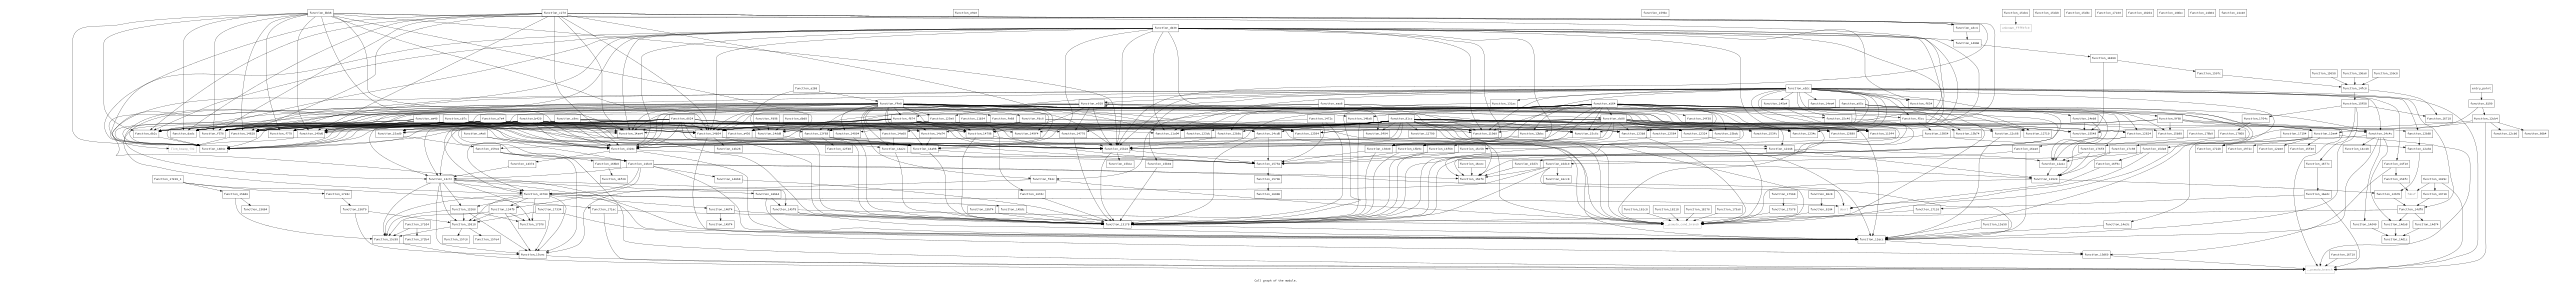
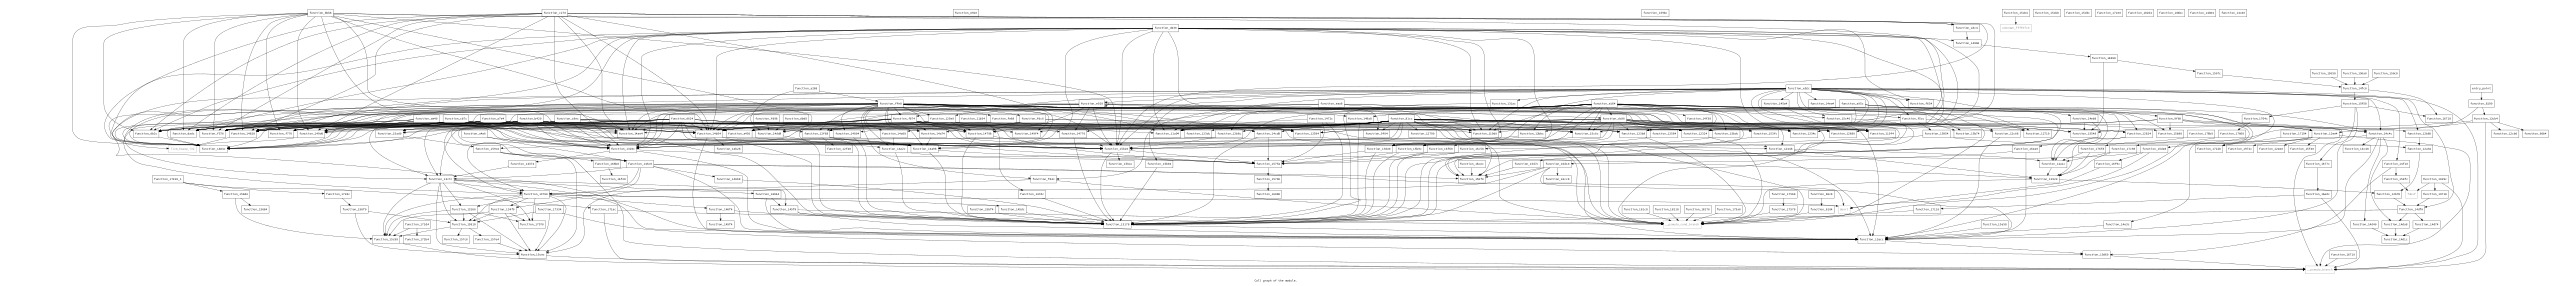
edge "function_153fc" -> "function_150f0": added
edge "function_157e4" -> "function_15cec": added
